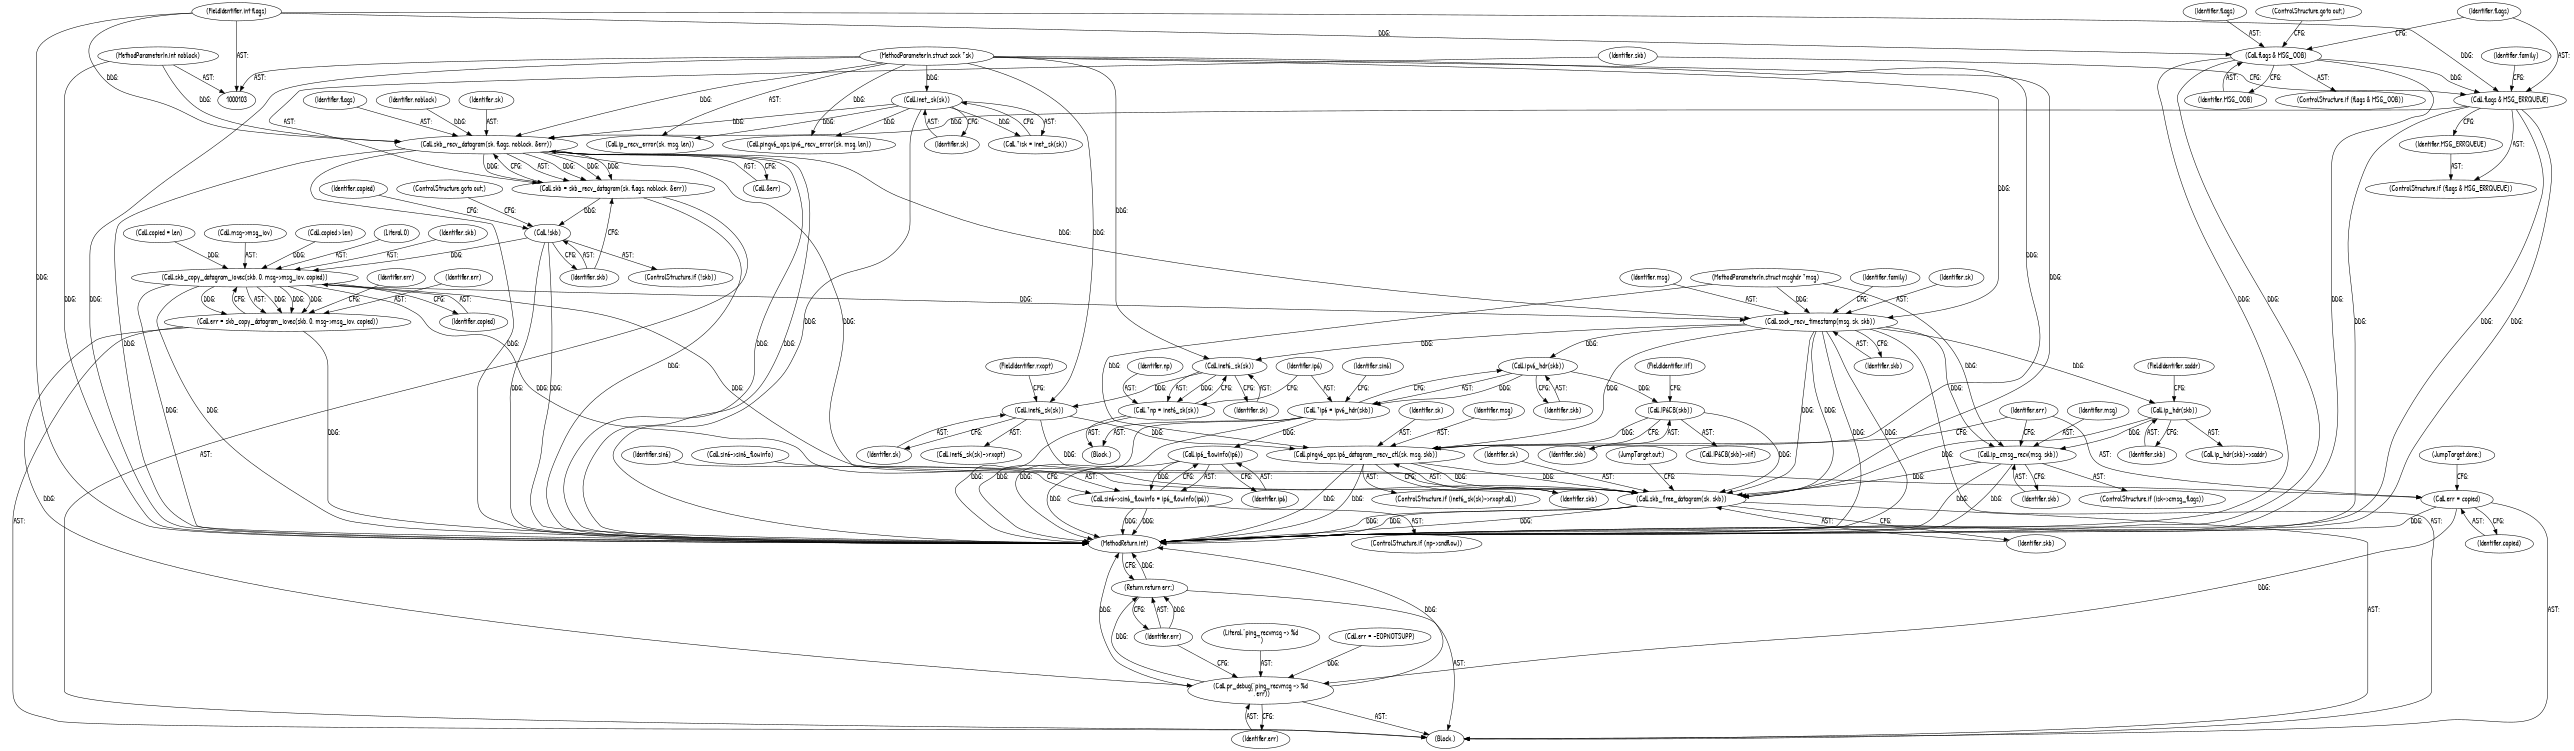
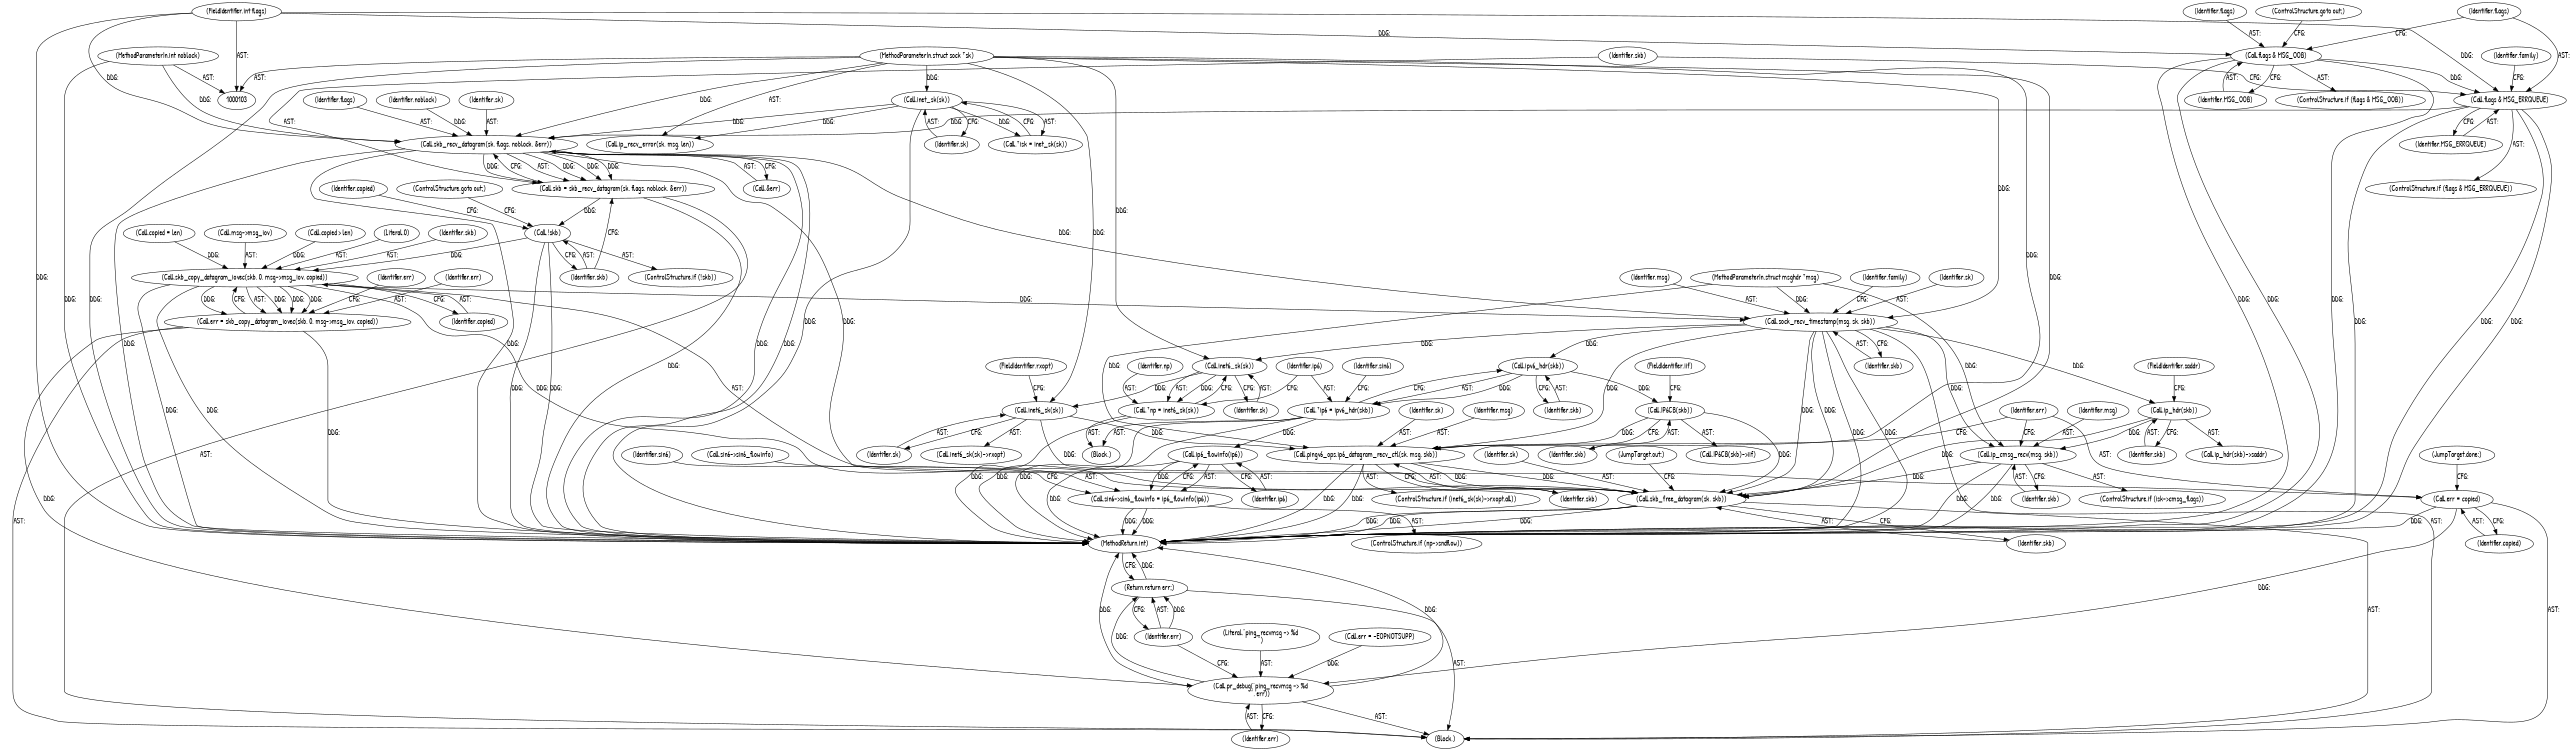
node "(Call,pingv6_ops.ipv6_recv_error(sk, msg, len))": removed
edge "(Identifier,MSG_ERRQUEUE)" -> "(ControlStructure,if (flags & MSG_ERRQUEUE))": now "(Identifier,MSG_ERRQUEUE)" -> "(Call,flags & MSG_ERRQUEUE)"
edge "(Call,skb_copy_datagram_iovec(skb, 0, msg->msg_iov, copied))" -> "(Call,err = copied)": label "DDG: " -> "AST: "
